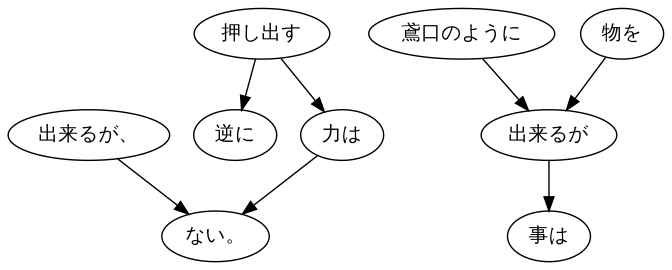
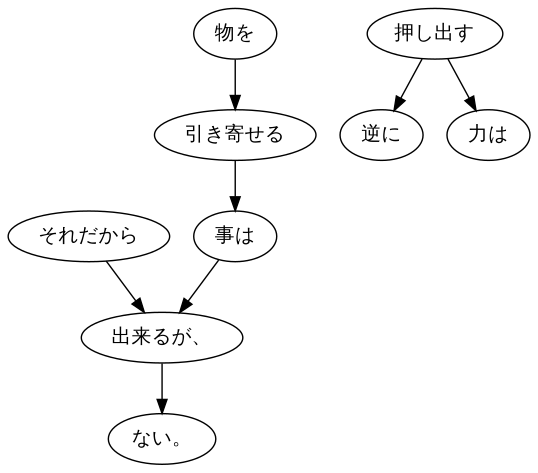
node "鳶口のように": removed
node "出来るが": label "出来るが" -> "引き寄せる"
edge "力は" -> "ない。": removed
node "それだから": added
edge "事は" -> "出来るが、": added
